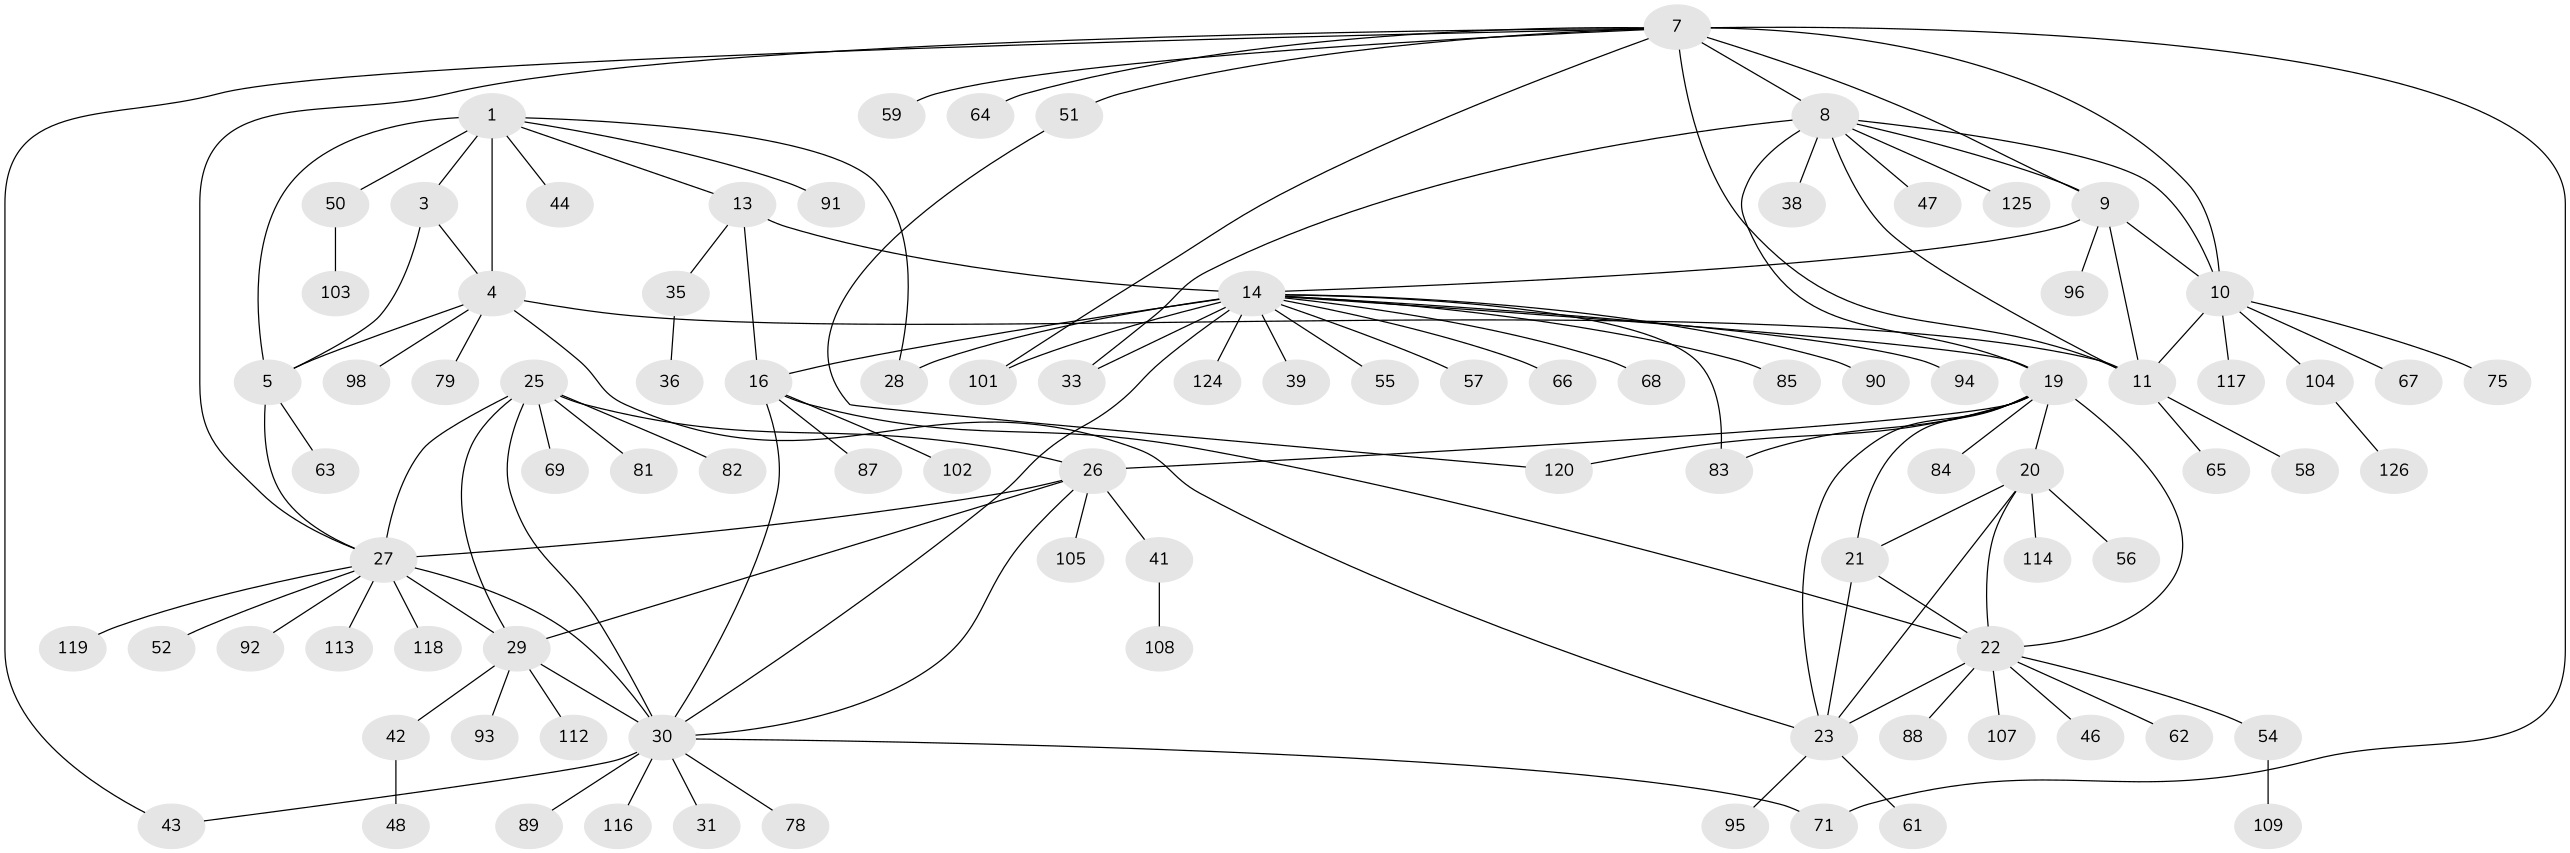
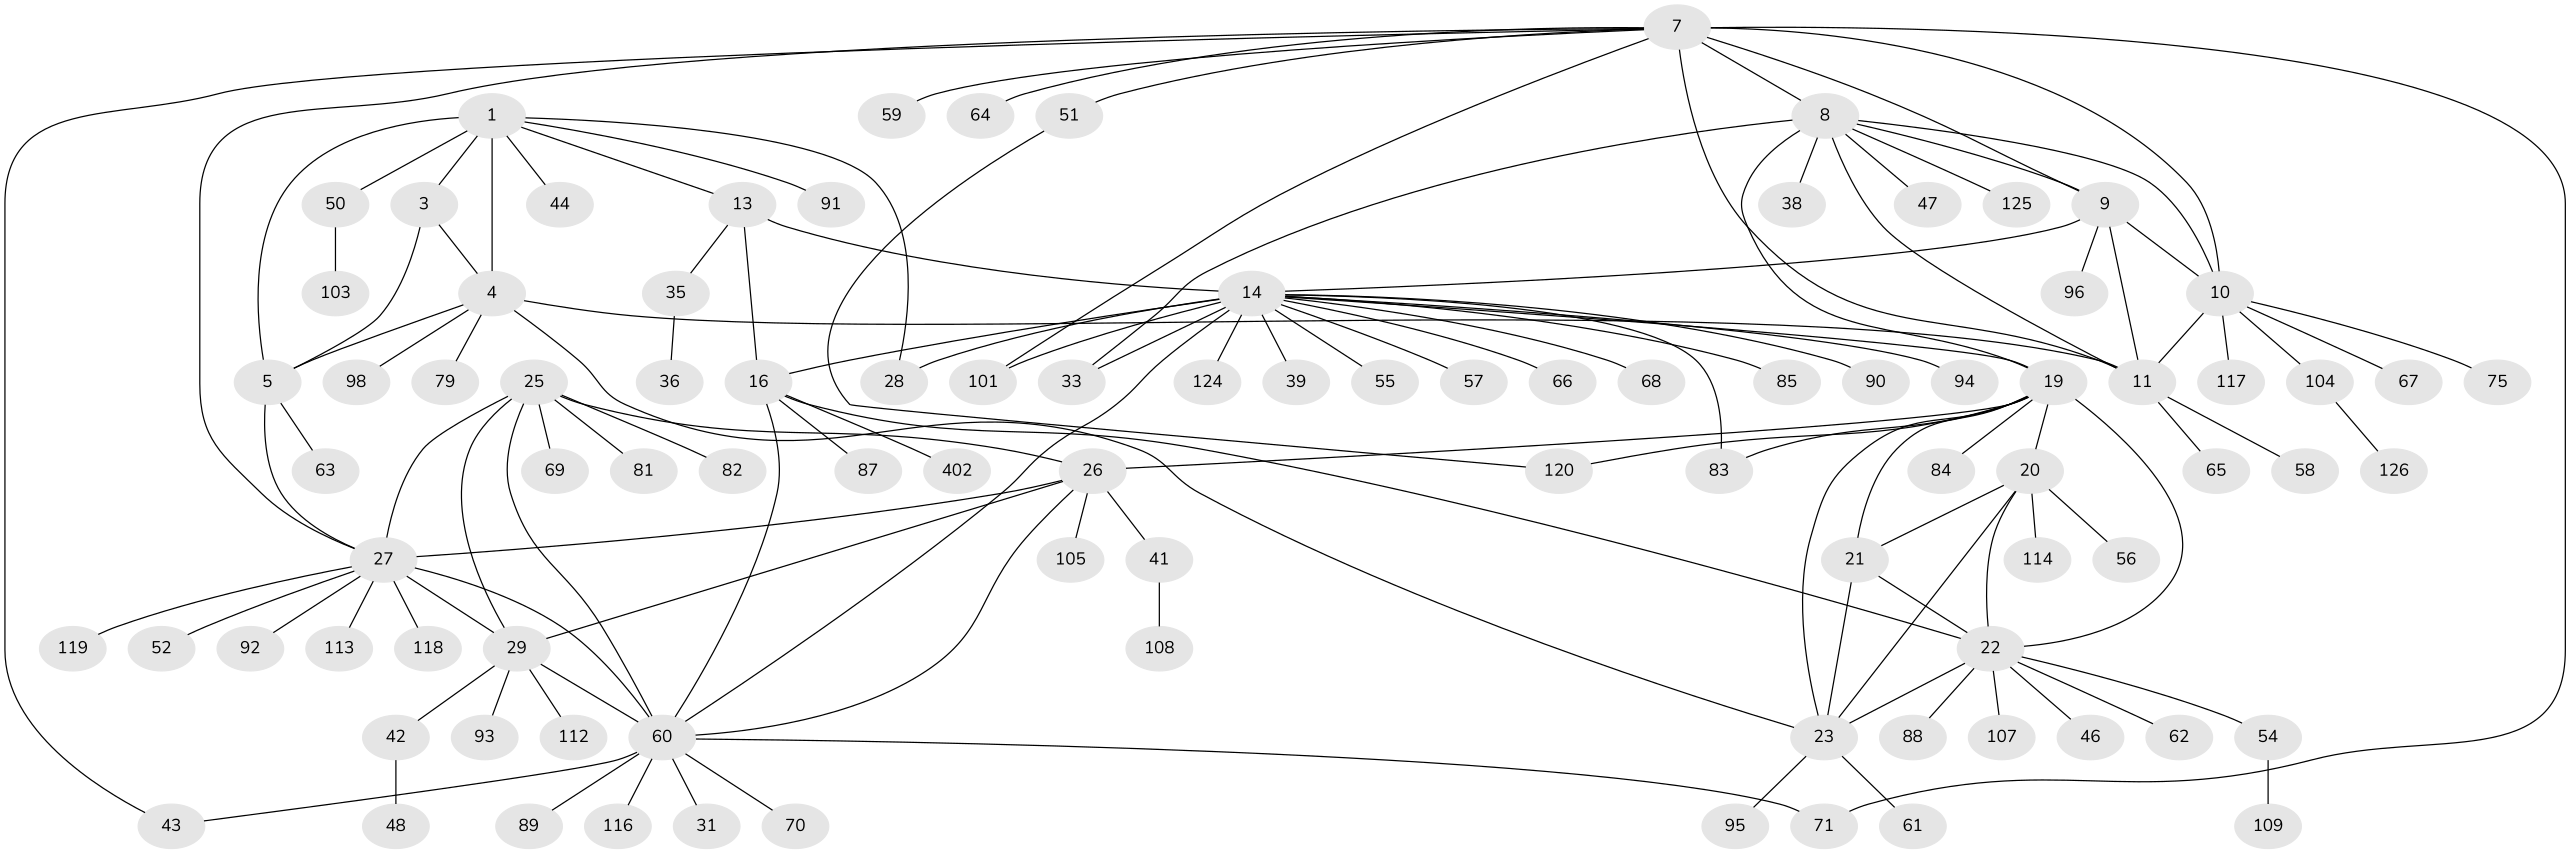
node "102": label "102" -> "402"
node "30": label "30" -> "60"
node "78": label "78" -> "70"
